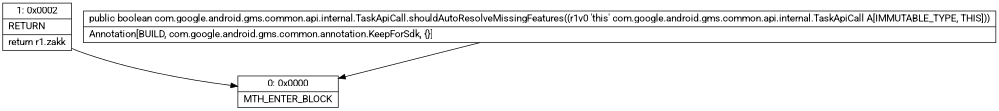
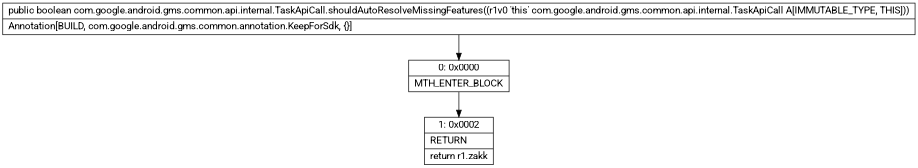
edge "1: 0x0002" -> "0: 0x0000": reversed
